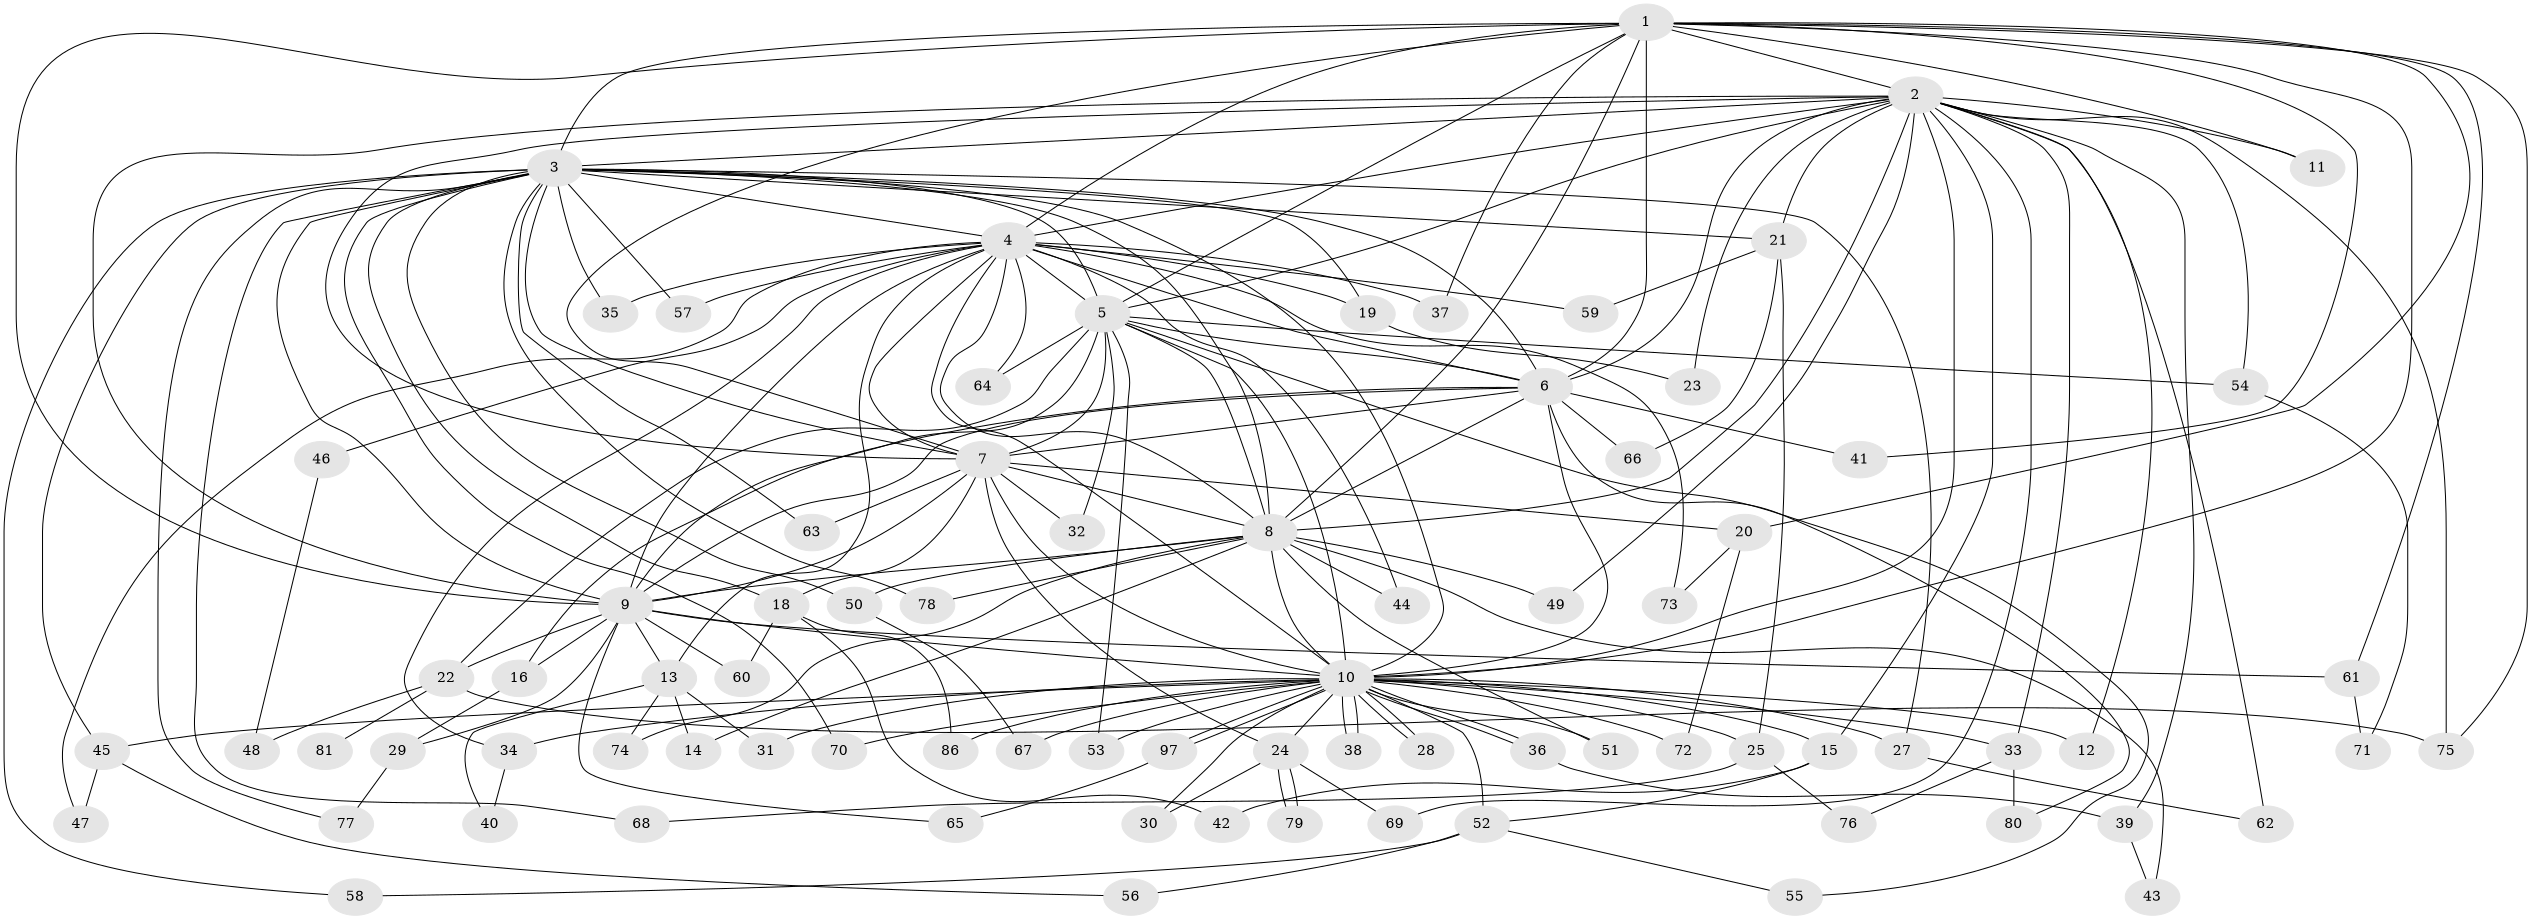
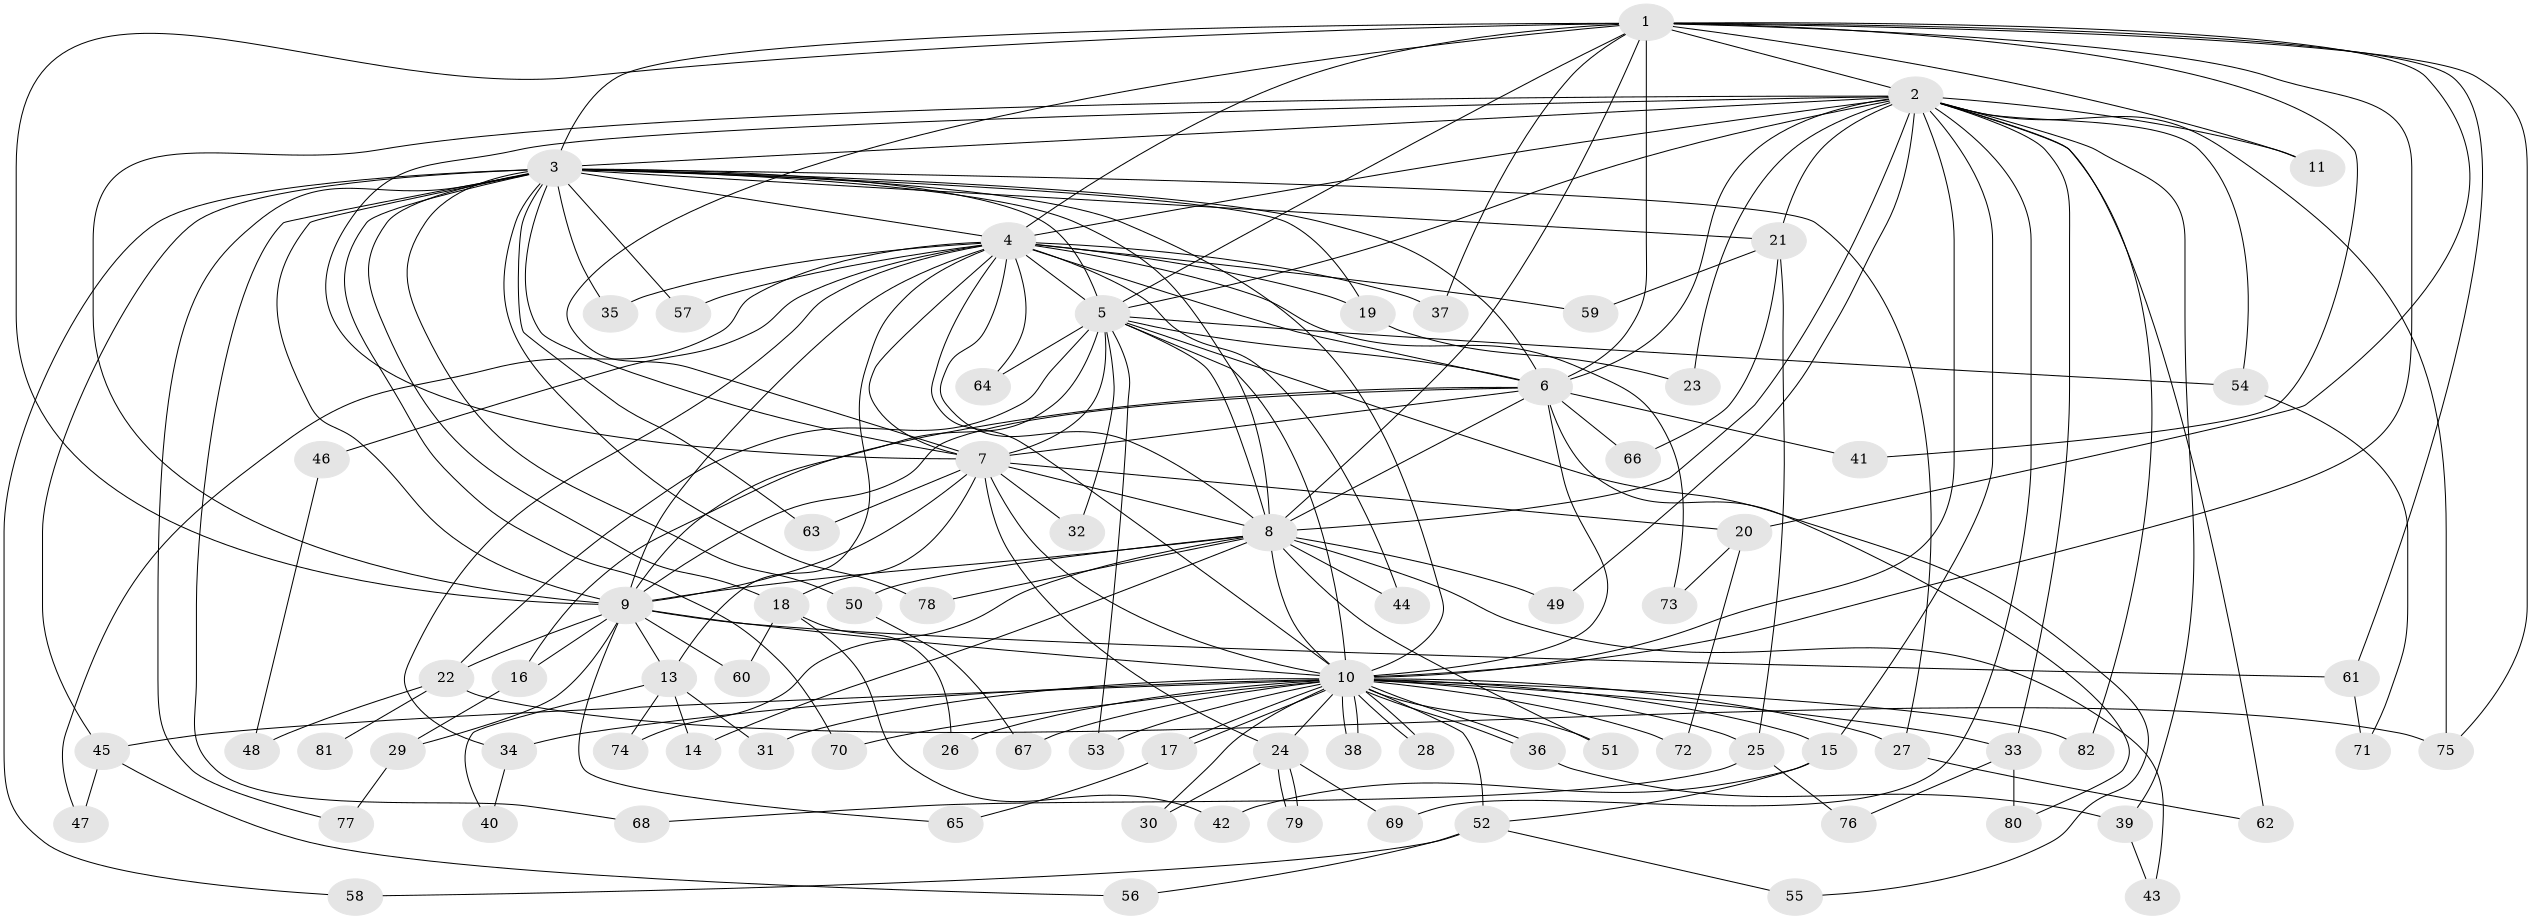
node "86": label "86" -> "26"
node "97": label "97" -> "17"
node "12": label "12" -> "82"
